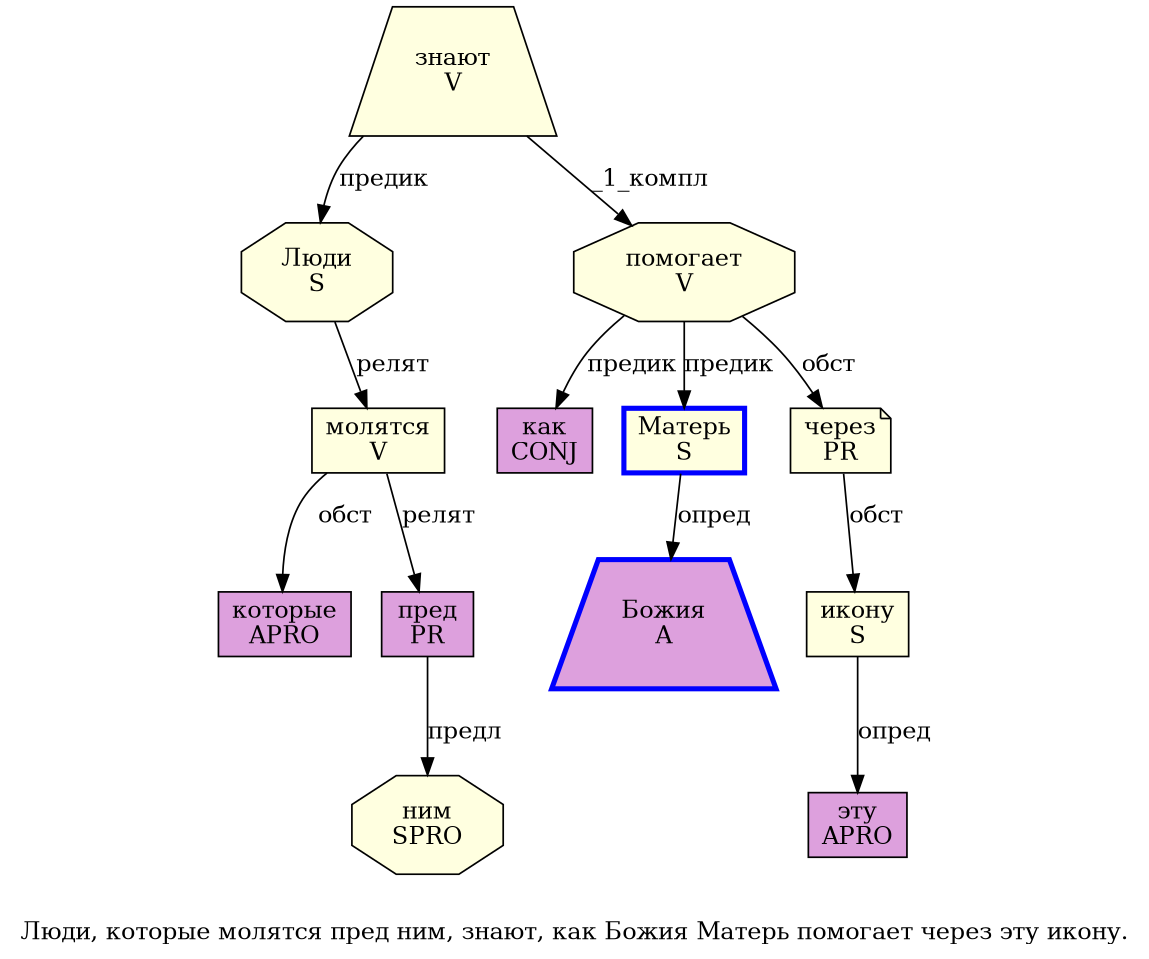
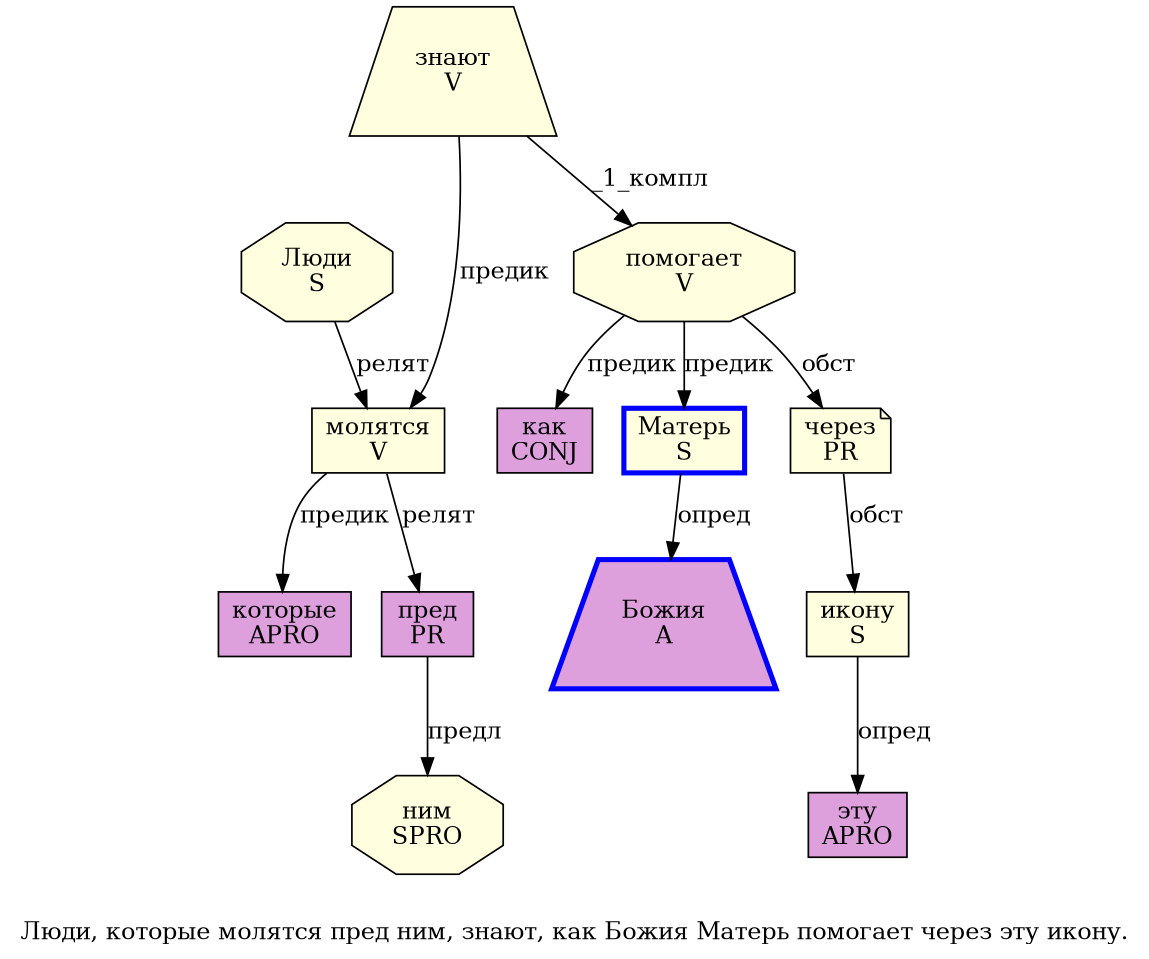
edge "знают V" -> "Люди S": now "знают V" -> "молятся V"
edge "молятся V" -> "которые APRO": label "обст" -> "предик"
